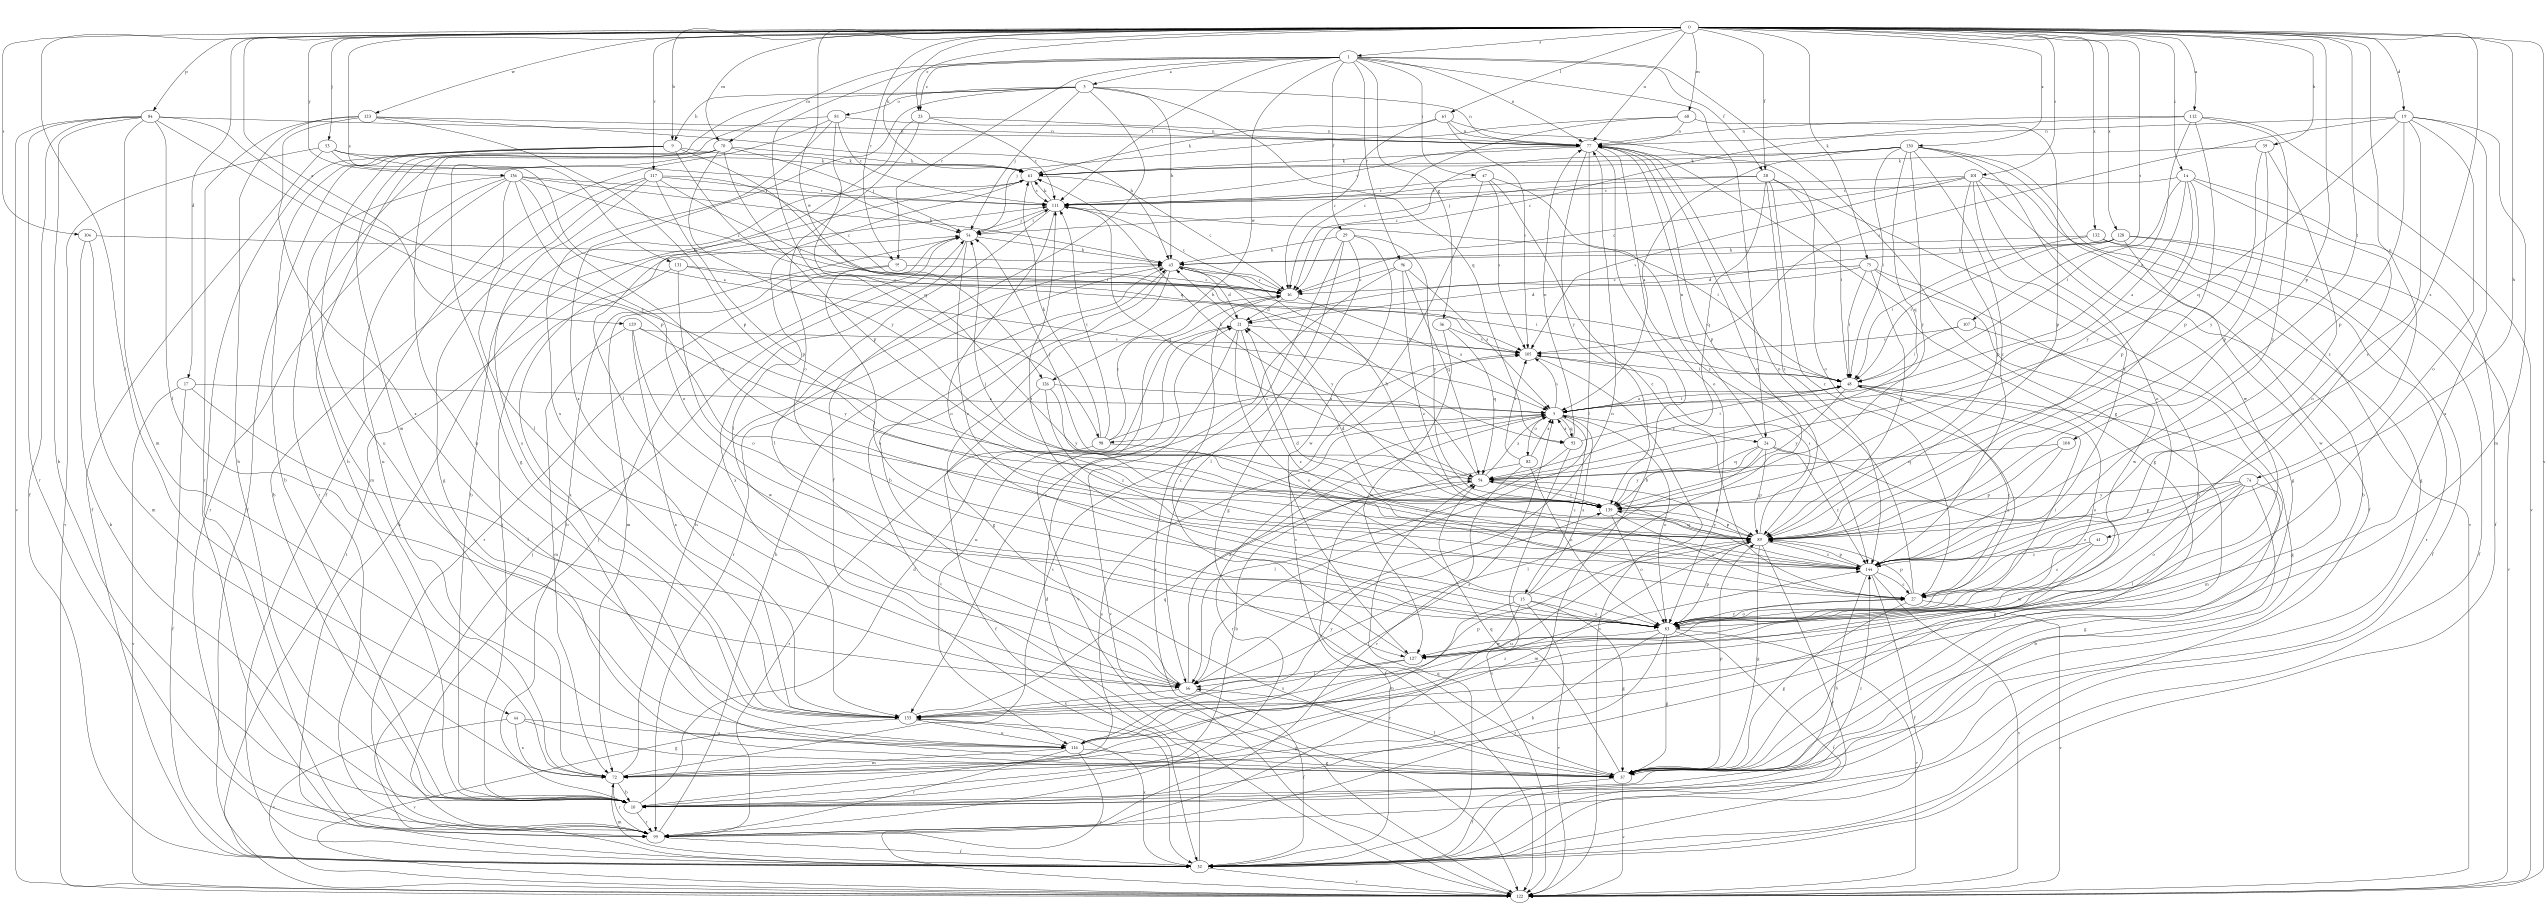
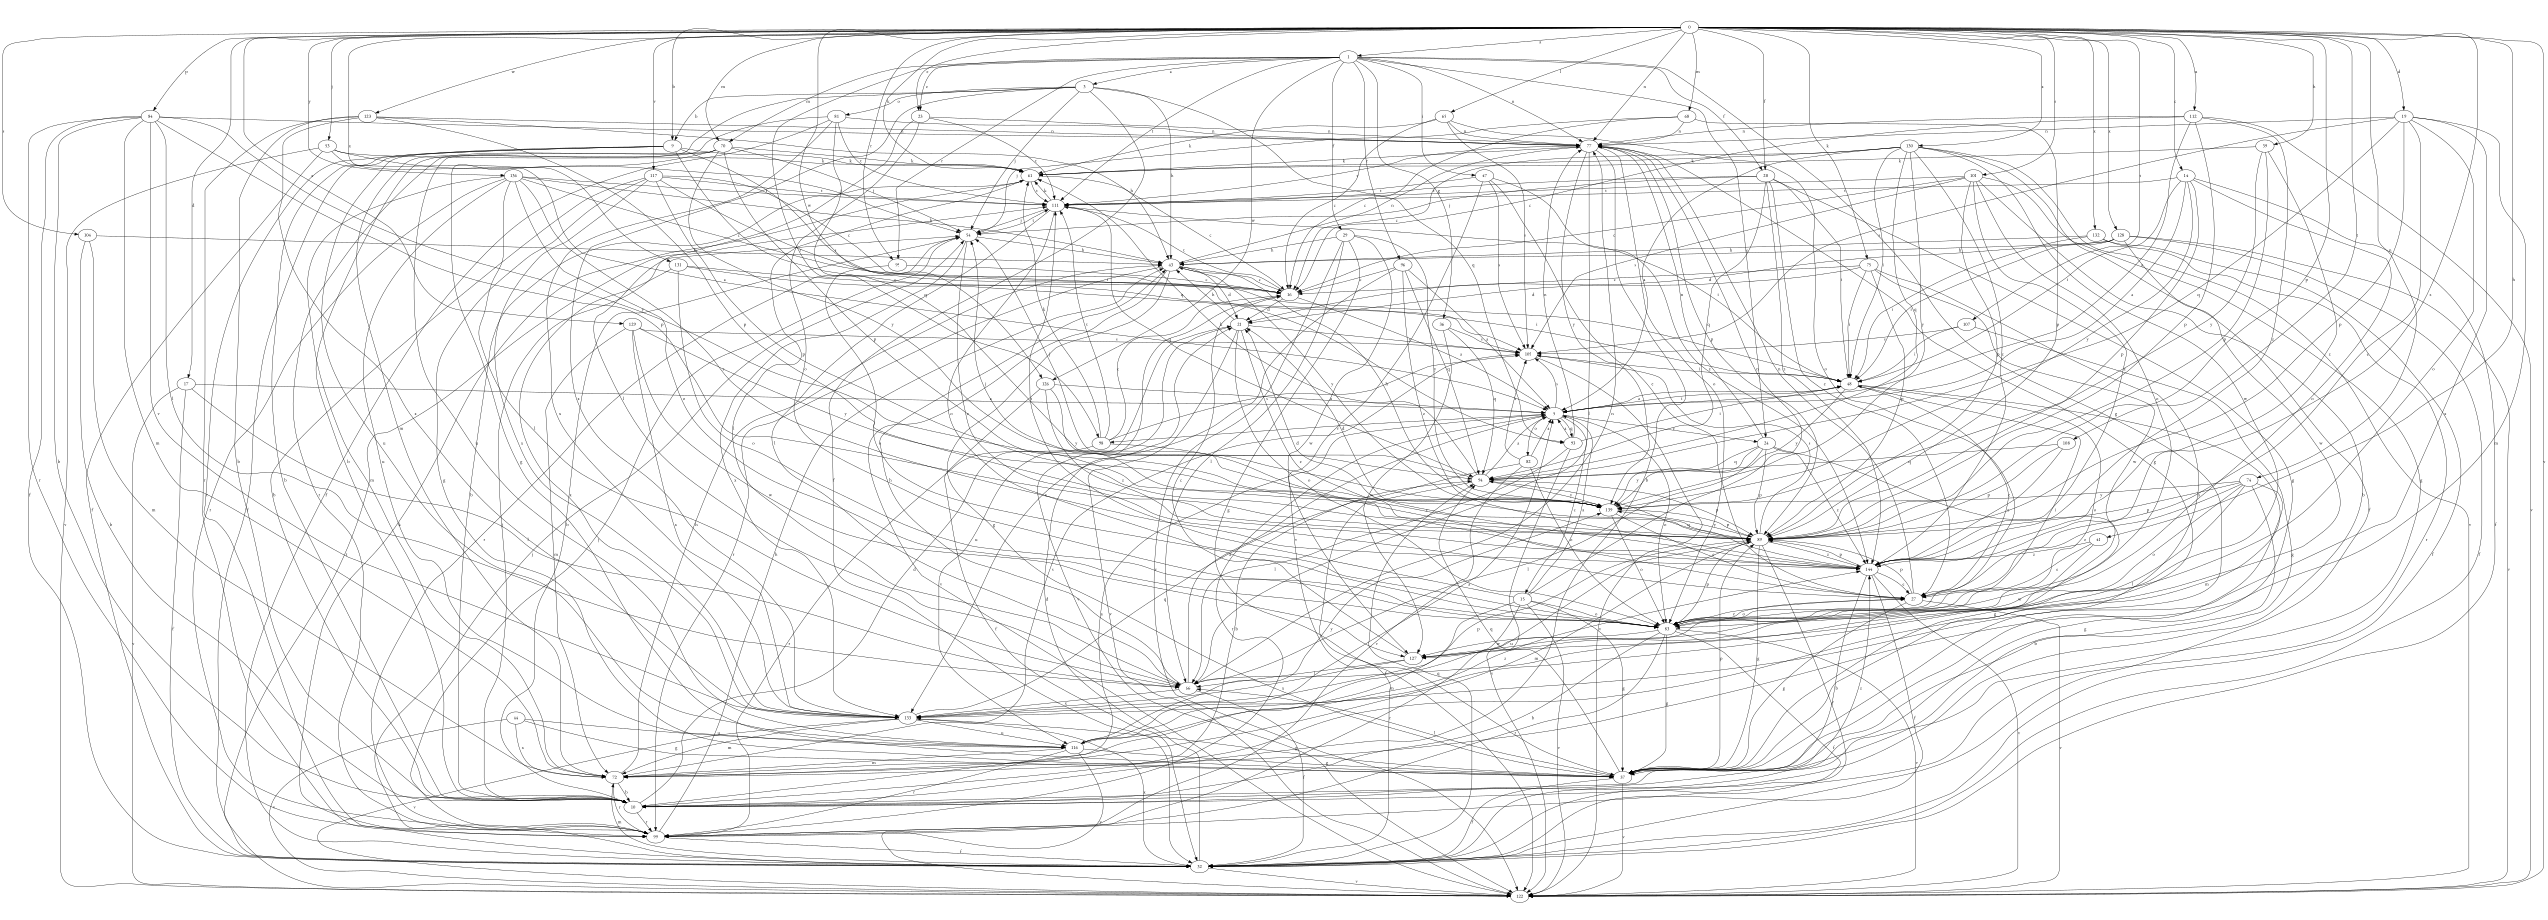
edge "0" -> "44": removed, label "i"
edge "3" -> "77": now "43" -> "77"
edge "95" -> "72": now "133" -> "72"
edge "84" -> "122": now "84" -> "133"
